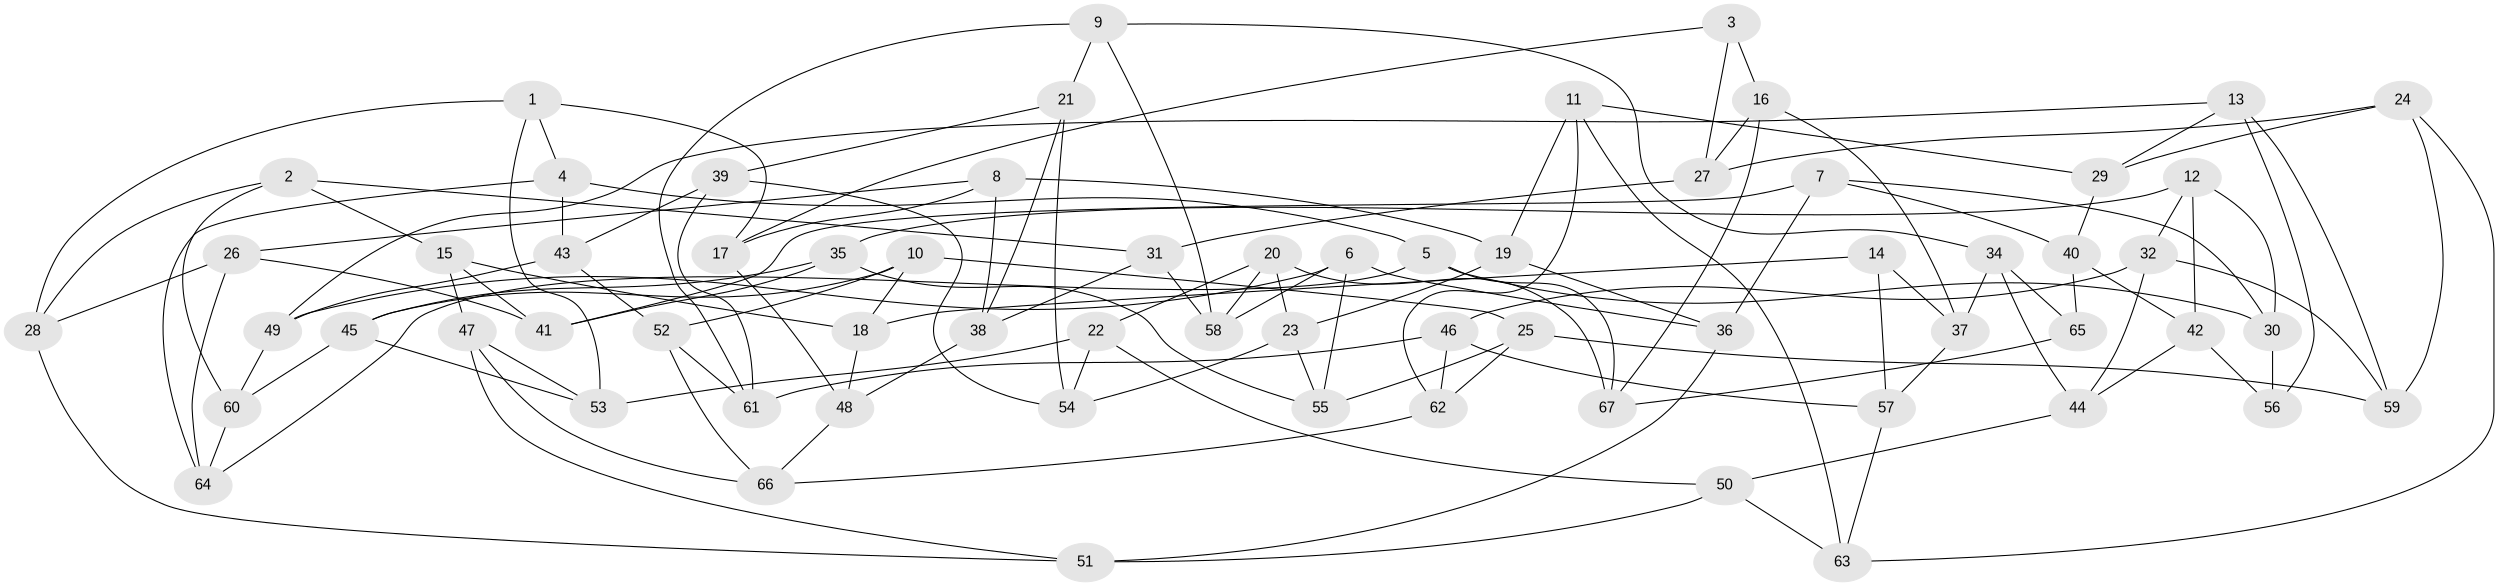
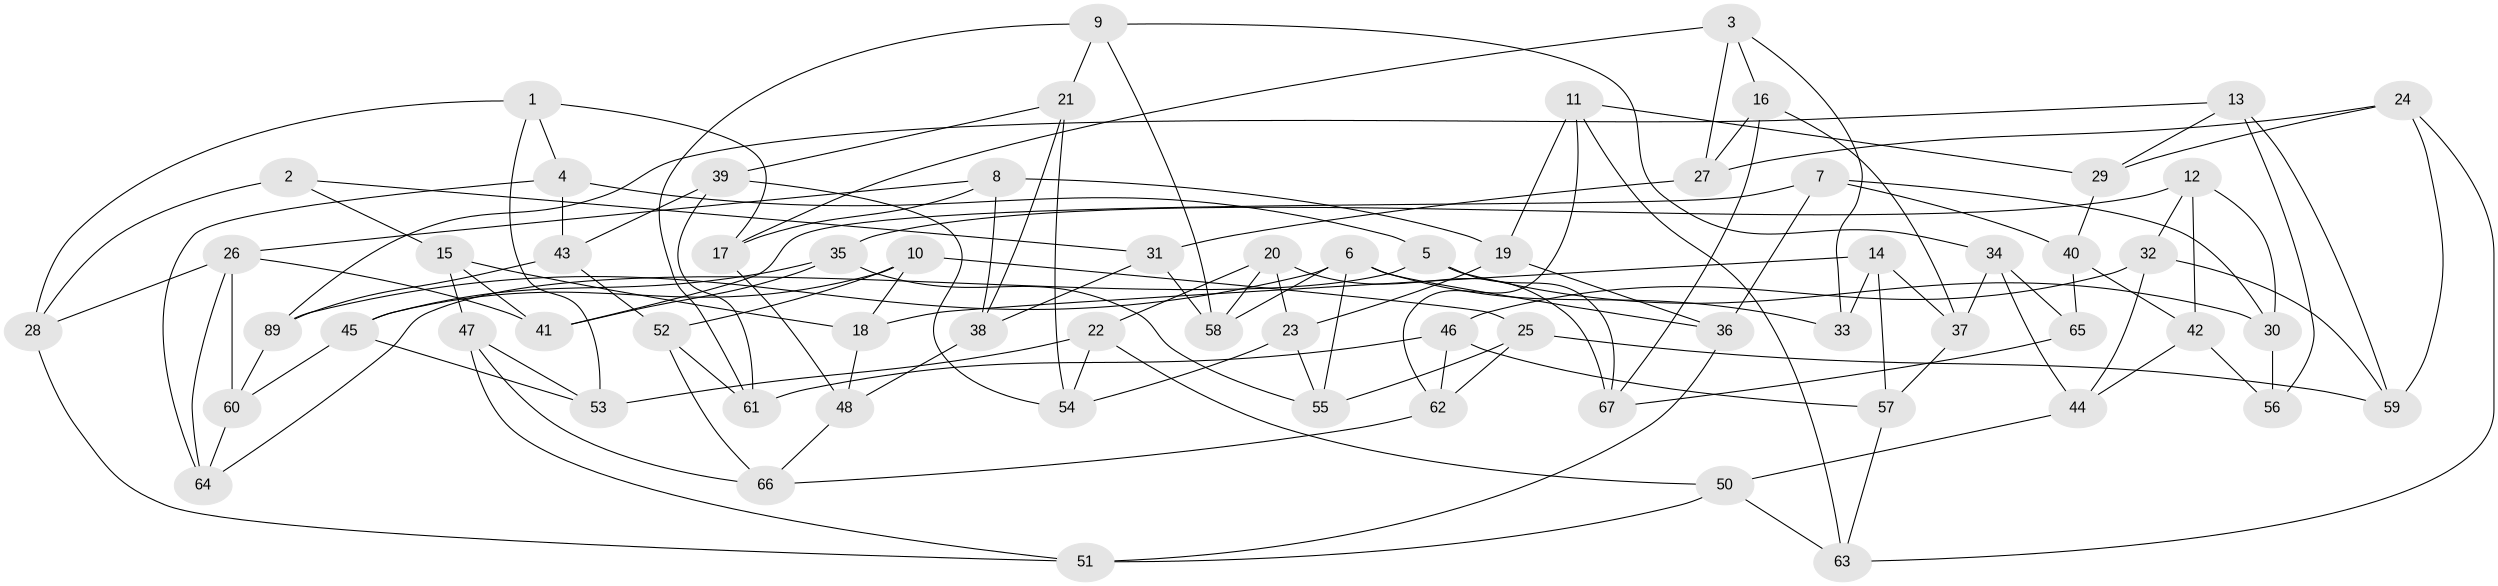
edge "2" -- "60": now "26" -- "60"
node "49": label "49" -> "89"
node "33": added
